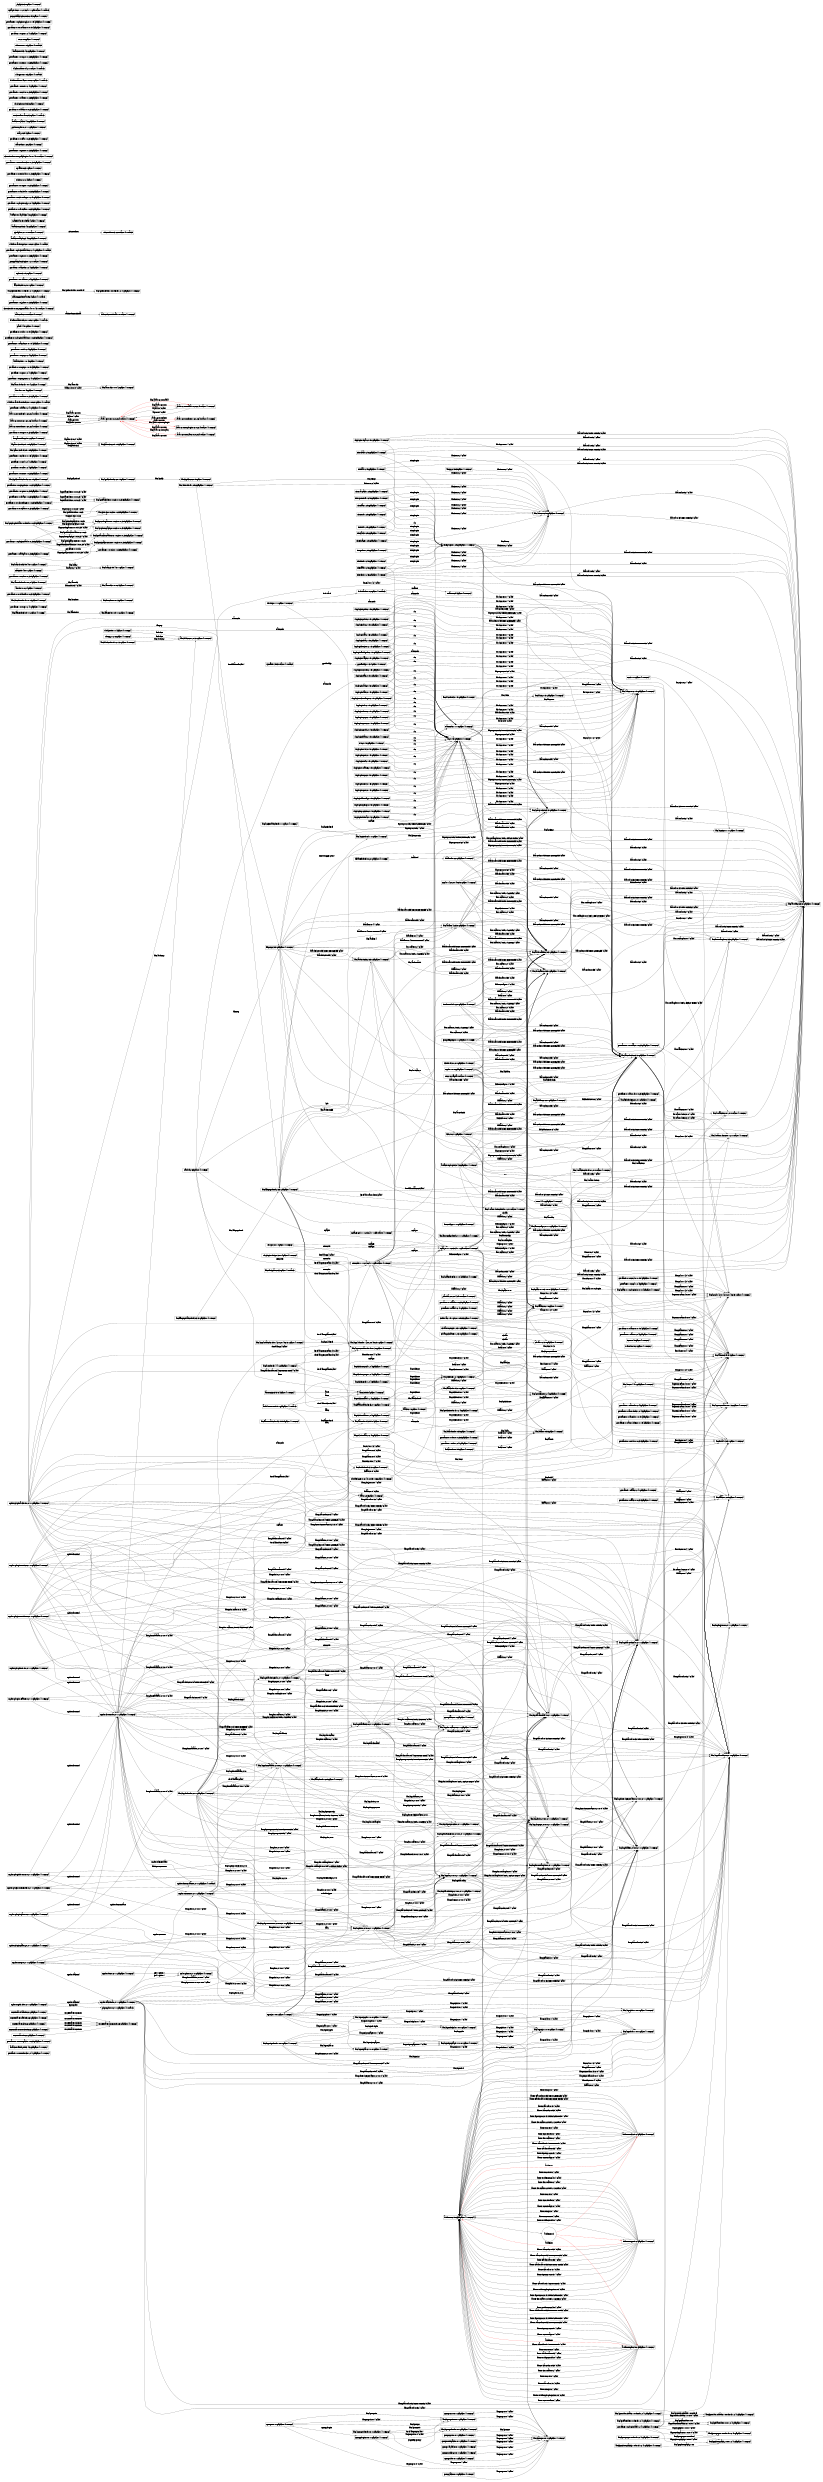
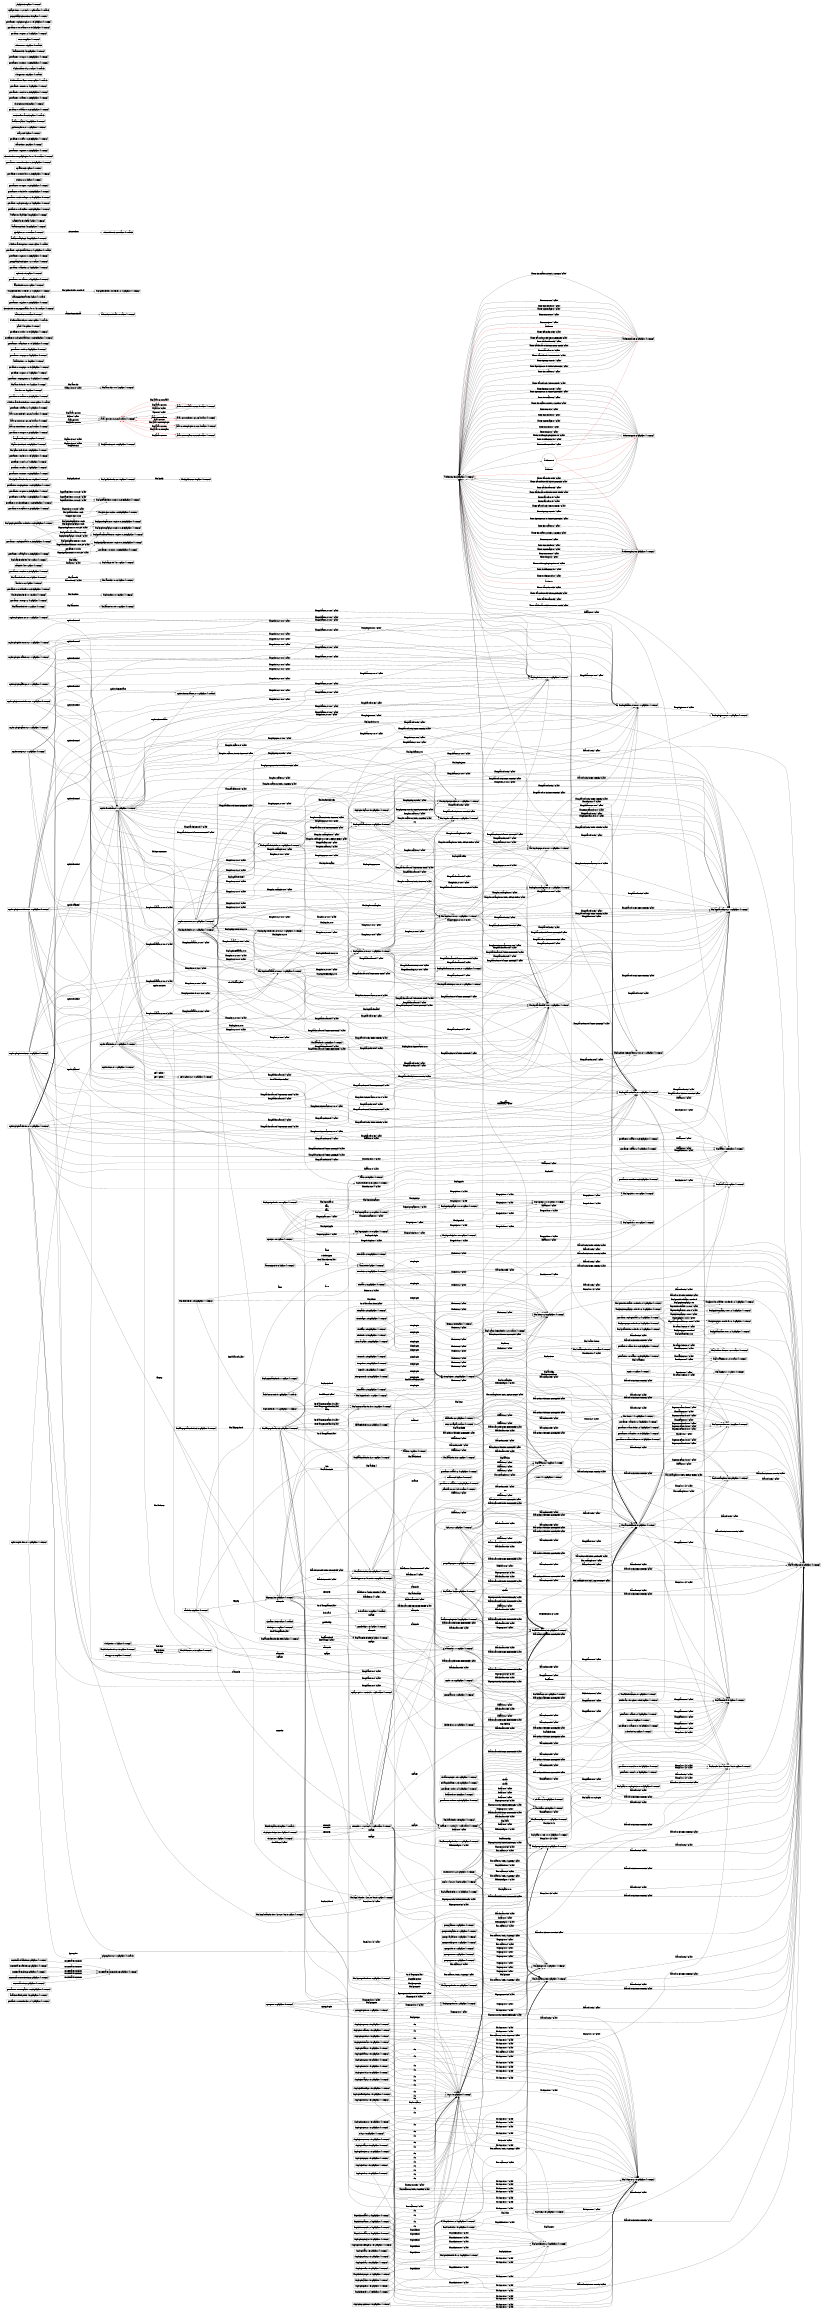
node "fontconfig-2.11.1-1plf-plf2014.1.x86_64": removed
edge "cinelerra-2.1.5-1.git20110903.3-plf2014.1.x86_64" -> "lib64faad2_2-2.7-6-plf2014.1.x86_64": removed, label "libfaad.so.2()(64bit)"
